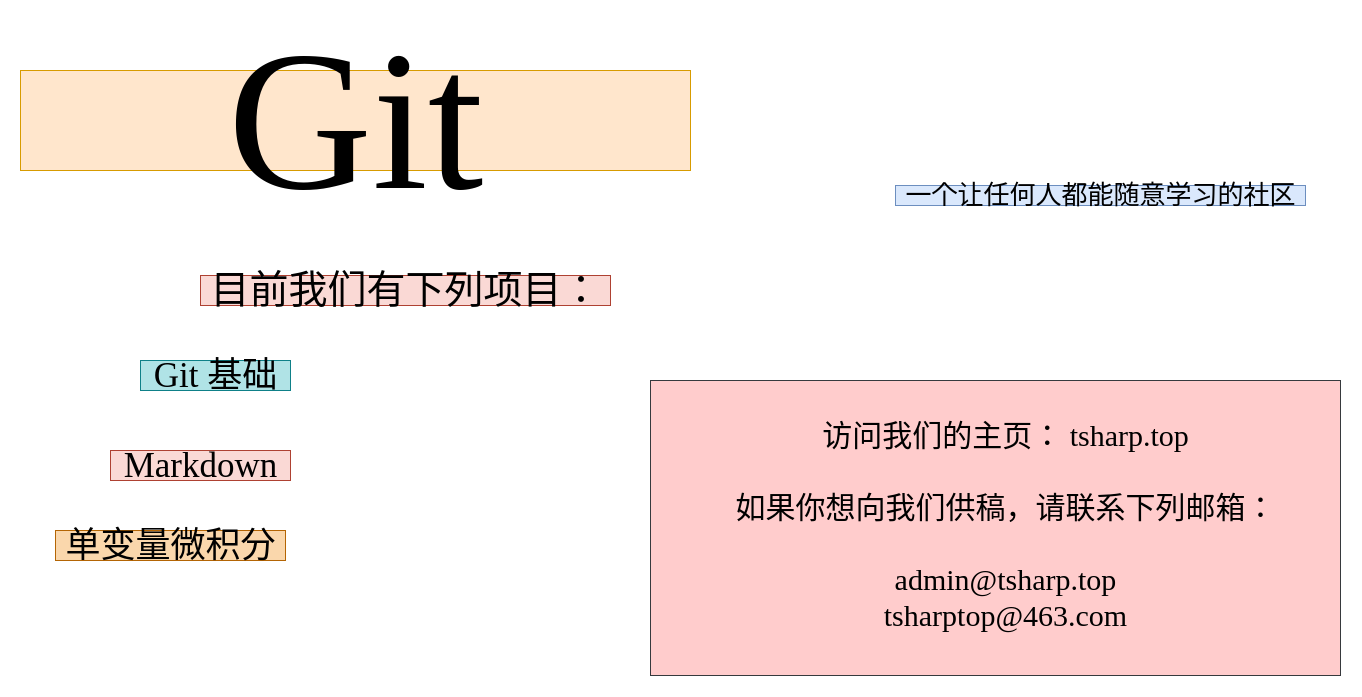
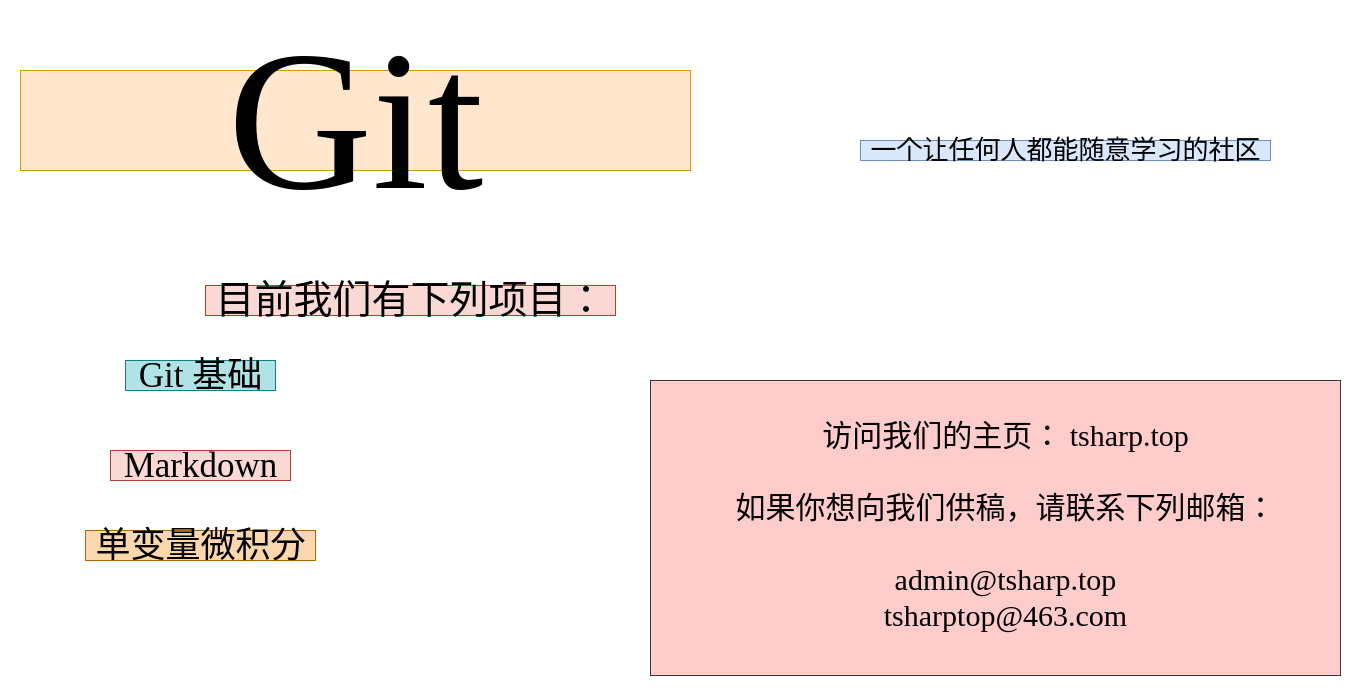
node "一个让任何人都能随意学习的社区": moved (1101, 196) -> (1066, 151)
node "目前我们有下列项目：": moved (406, 291) -> (411, 301)
node "Git 基础": moved (216, 376) -> (201, 376)
node "单变量微积分": moved (171, 546) -> (201, 546)
